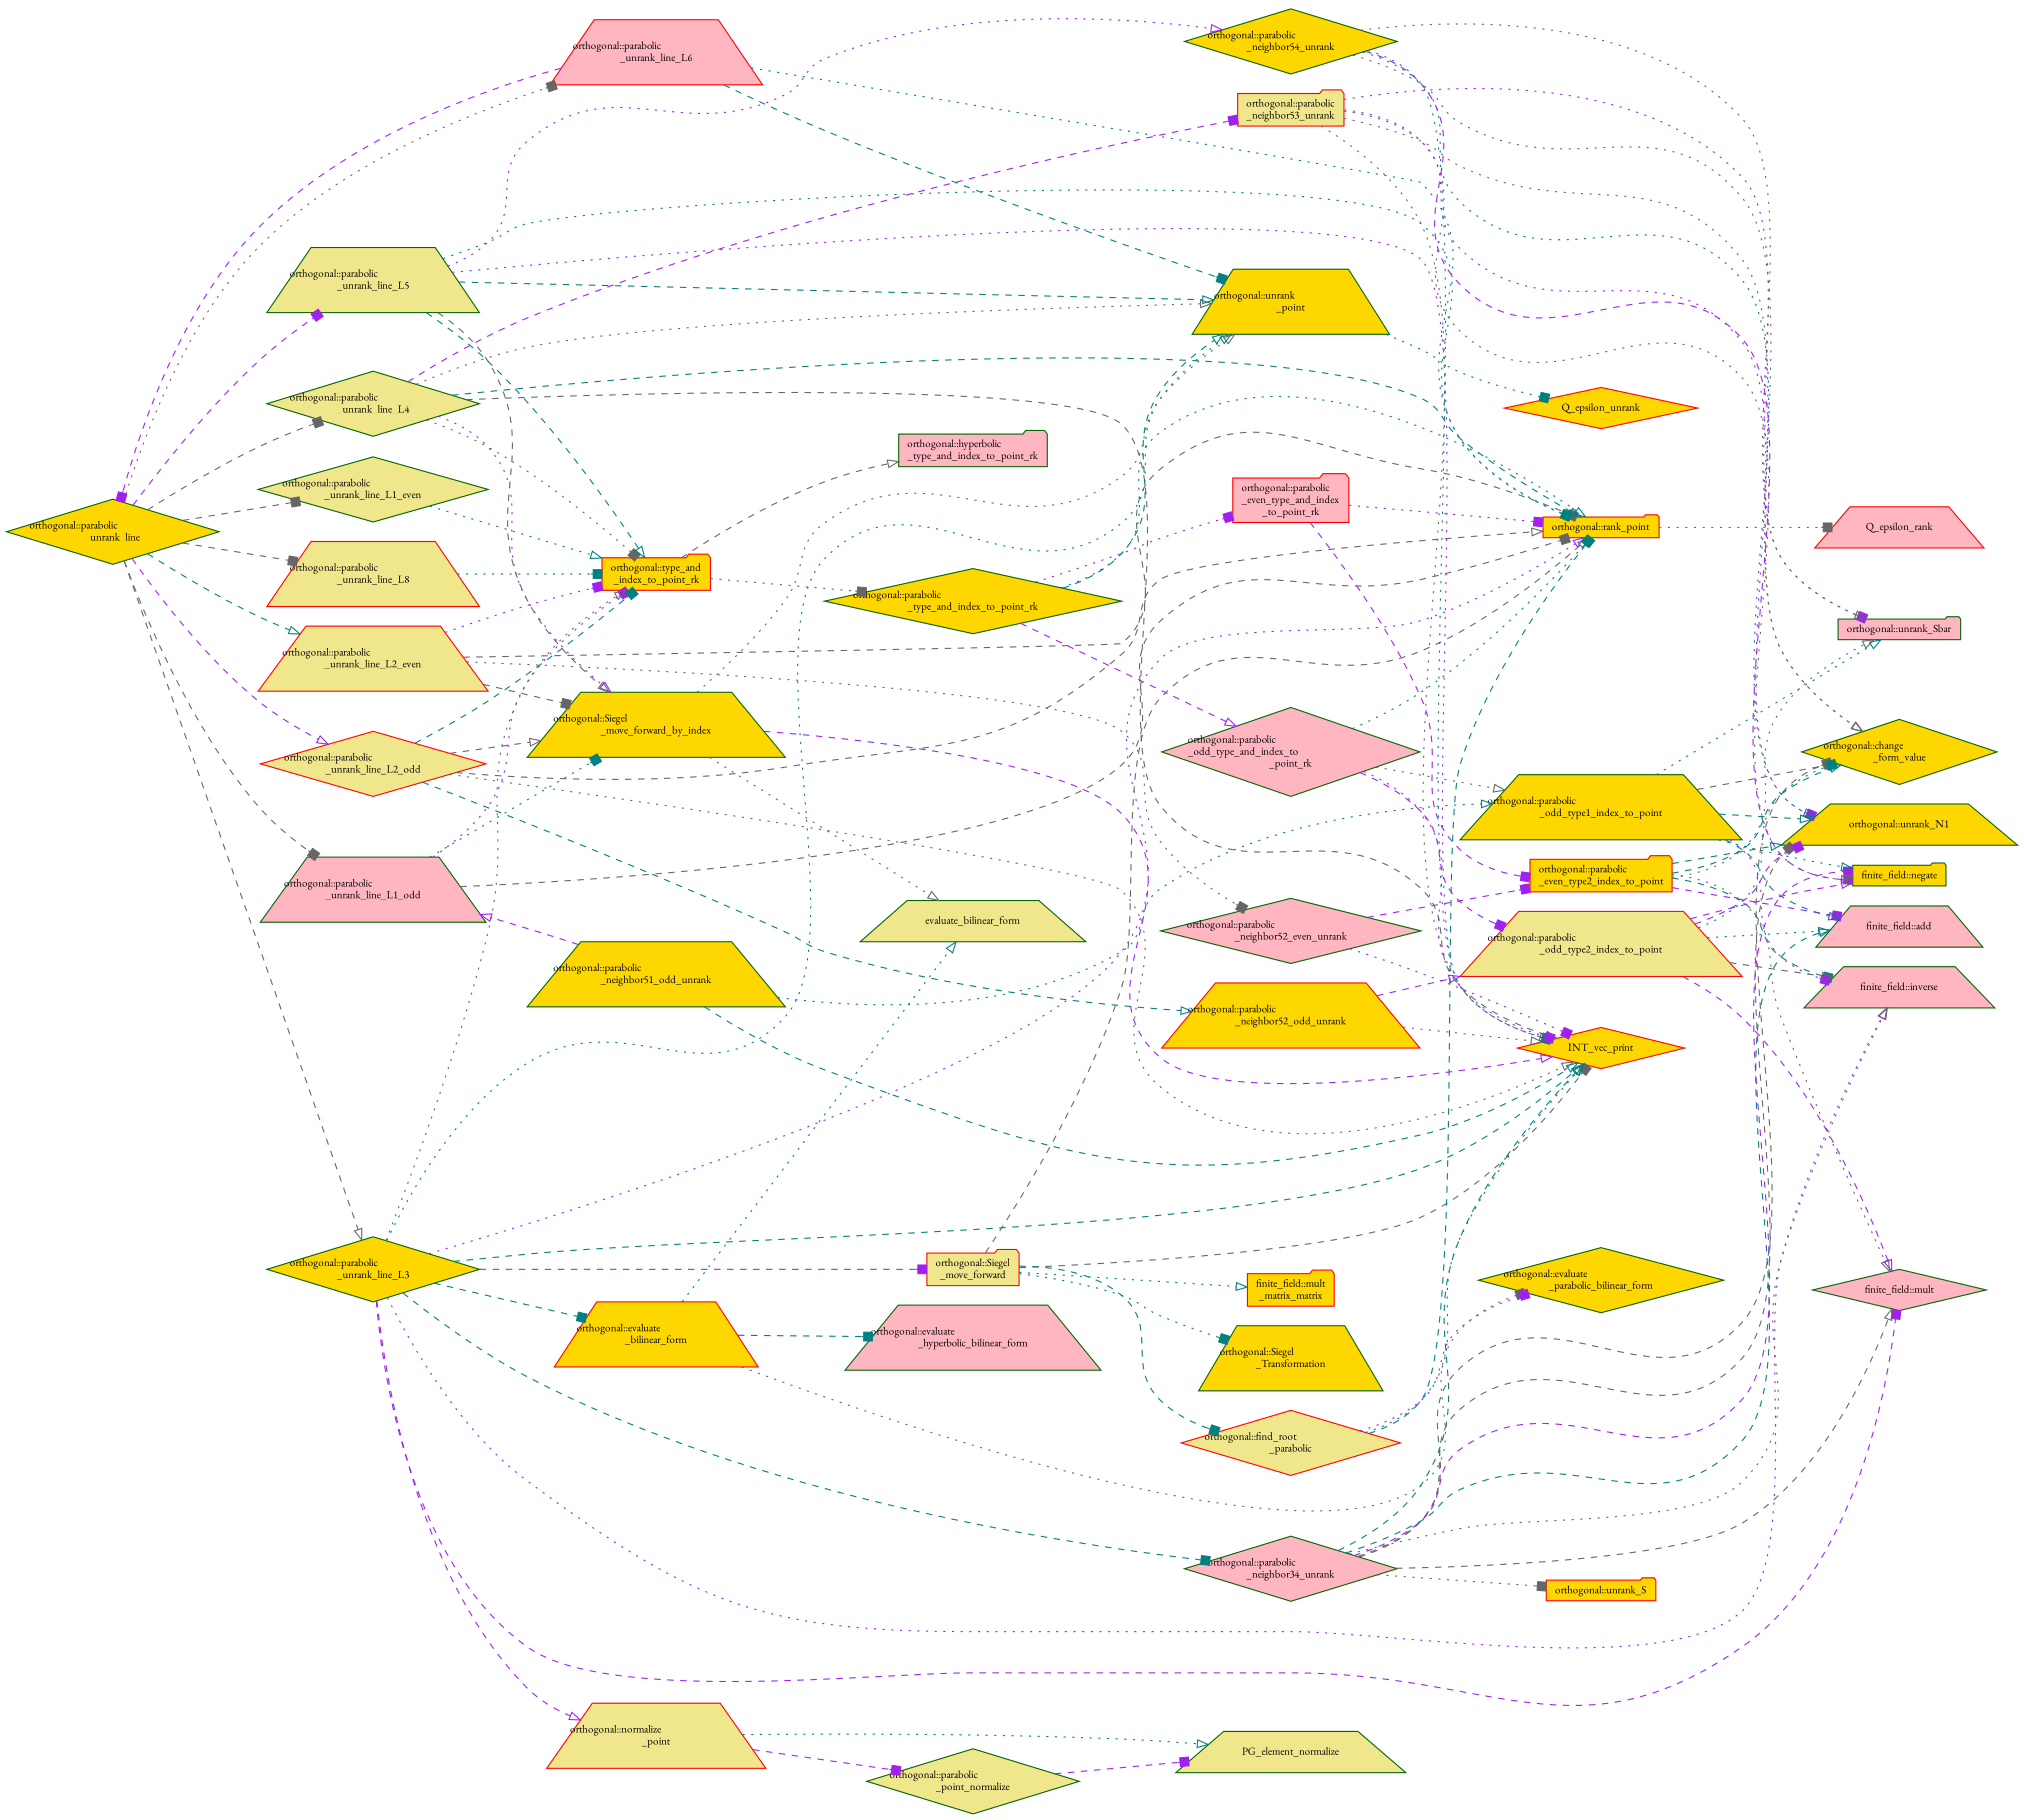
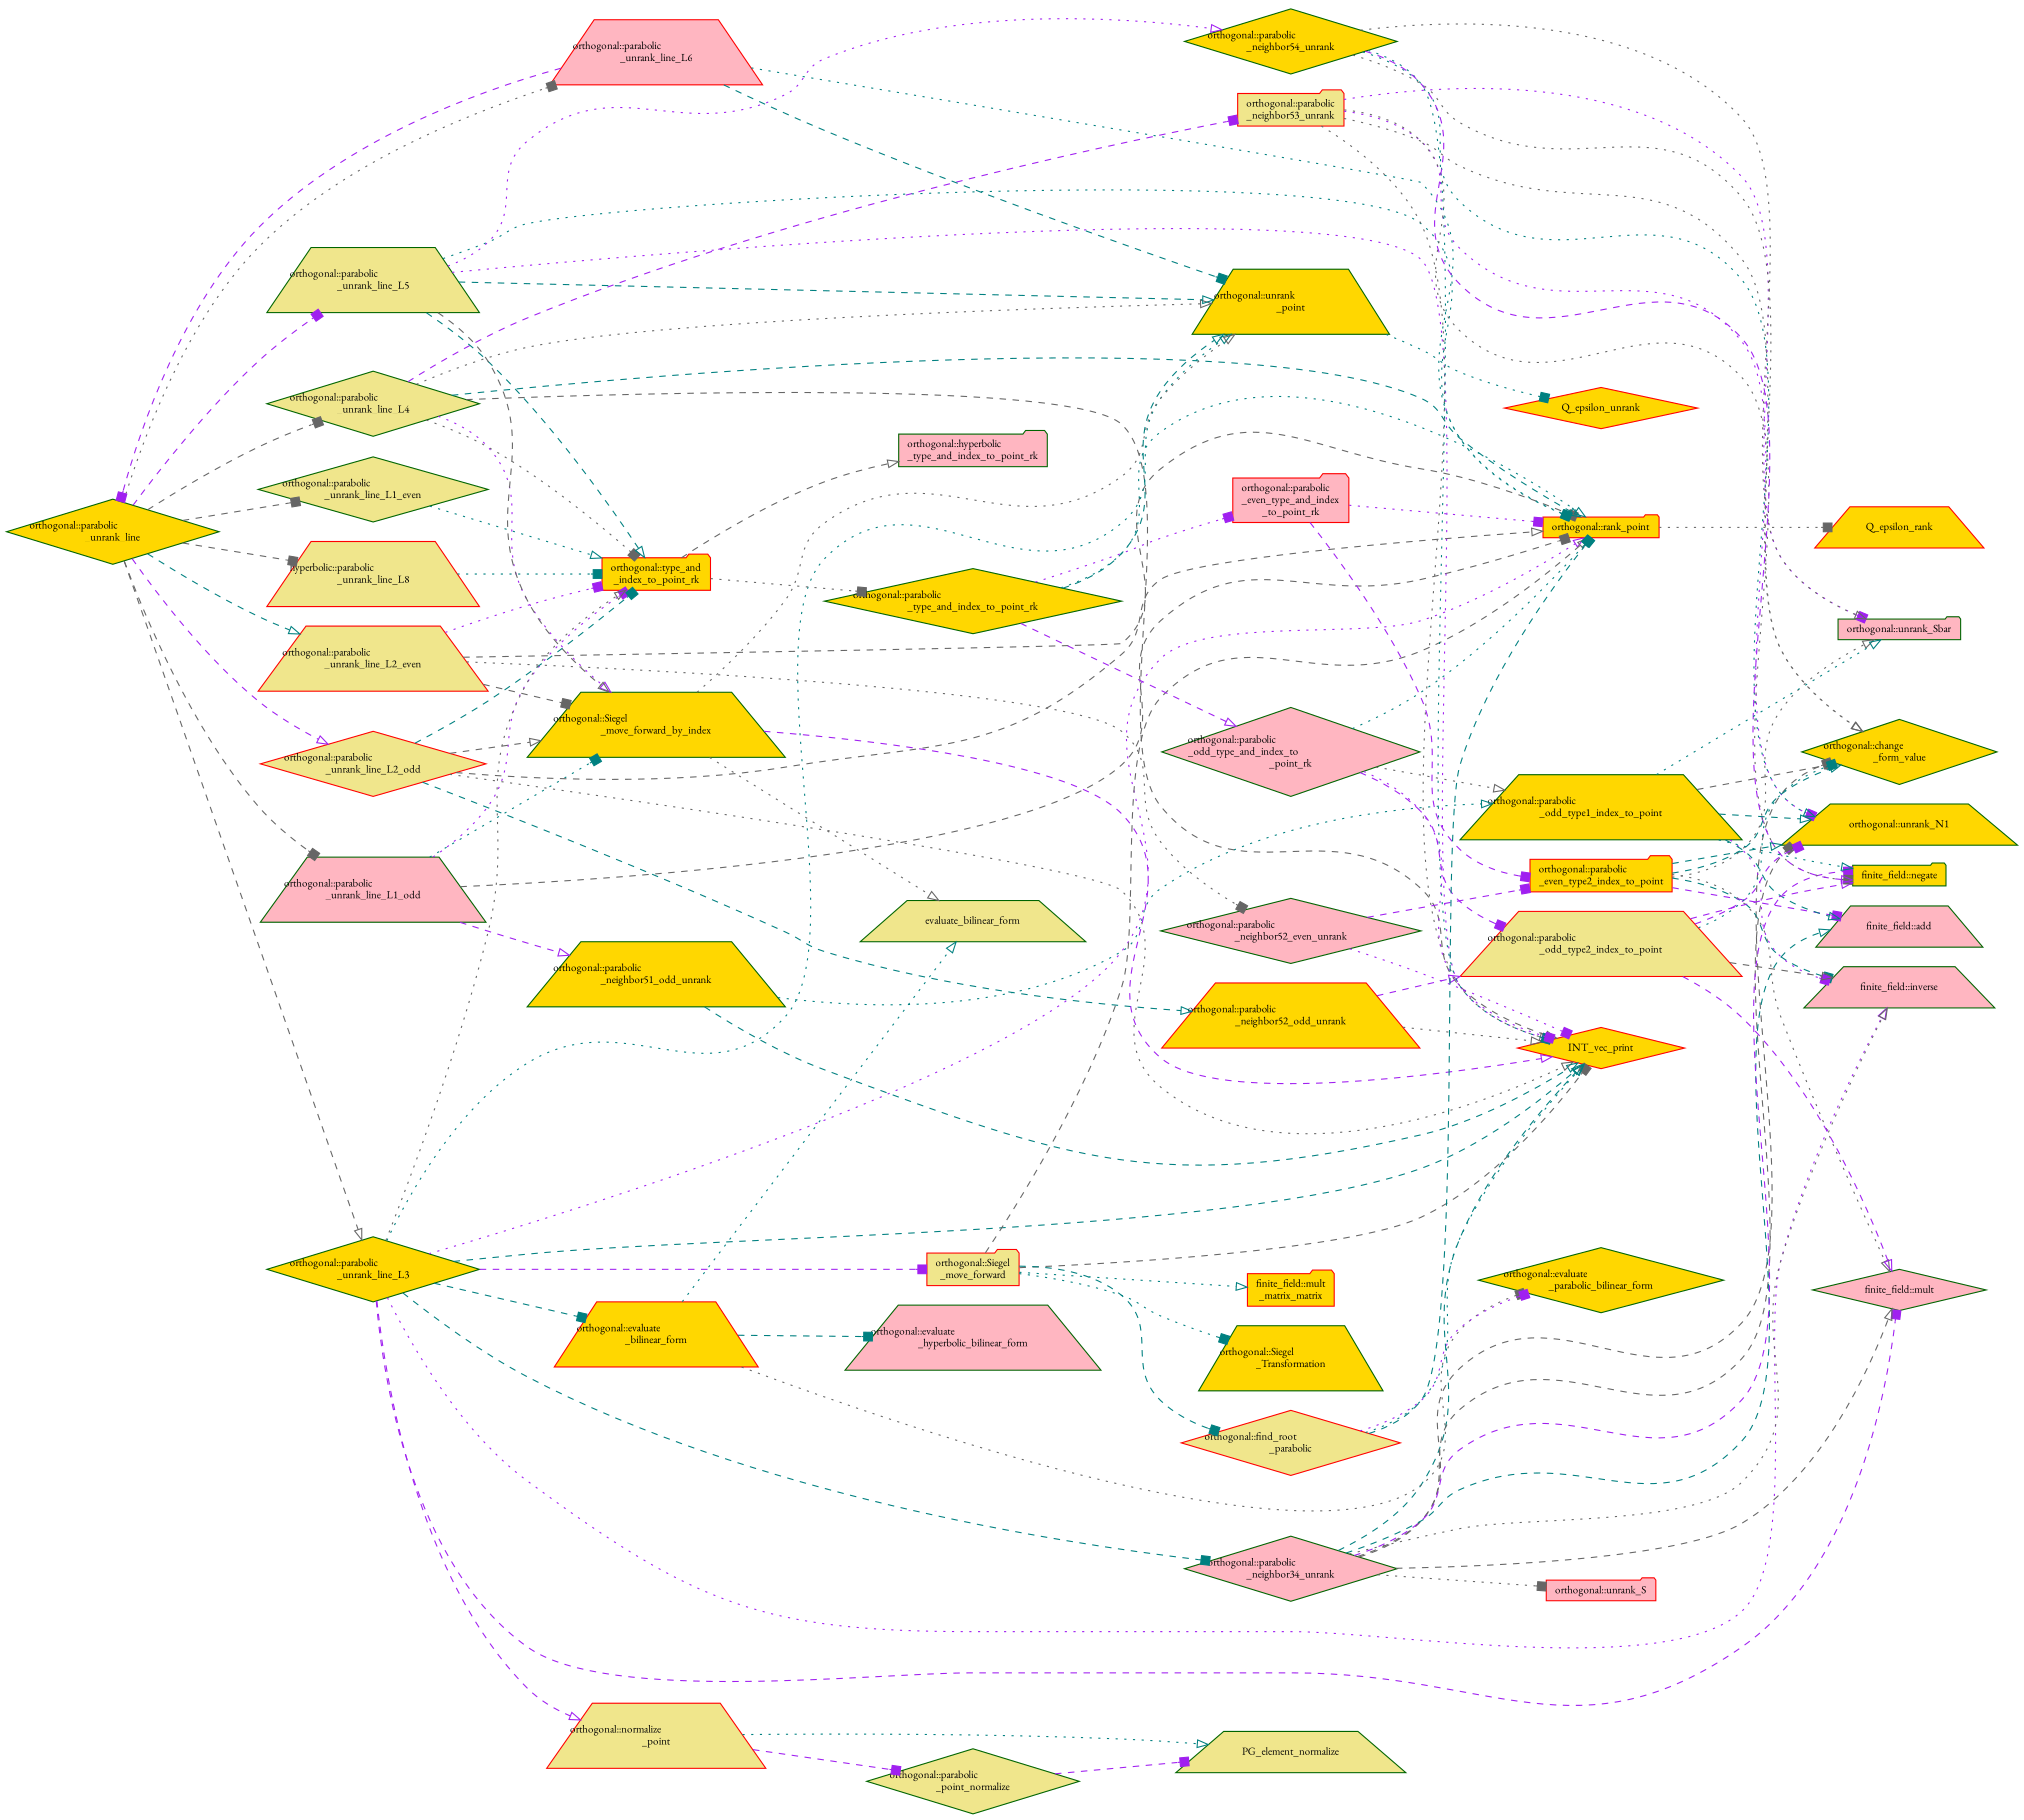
node "Q_epsilon_rank": fillcolor lightpink -> gold
node "orthogonal::parabolic _unrank_line_L8": label "orthogonal::parabolic _unrank_line_L8" -> "hyperbolic::parabolic _unrank_line_L8"
edge "orthogonal::parabolic _neighbor51_odd_unrank" -> "orthogonal::parabolic _unrank_line_L1_odd": reversed
edge "orthogonal::parabolic _odd_type2_index_to_point" -> "finite_field::add": removed
node "orthogonal::unrank_S": fillcolor gold -> lightpink
